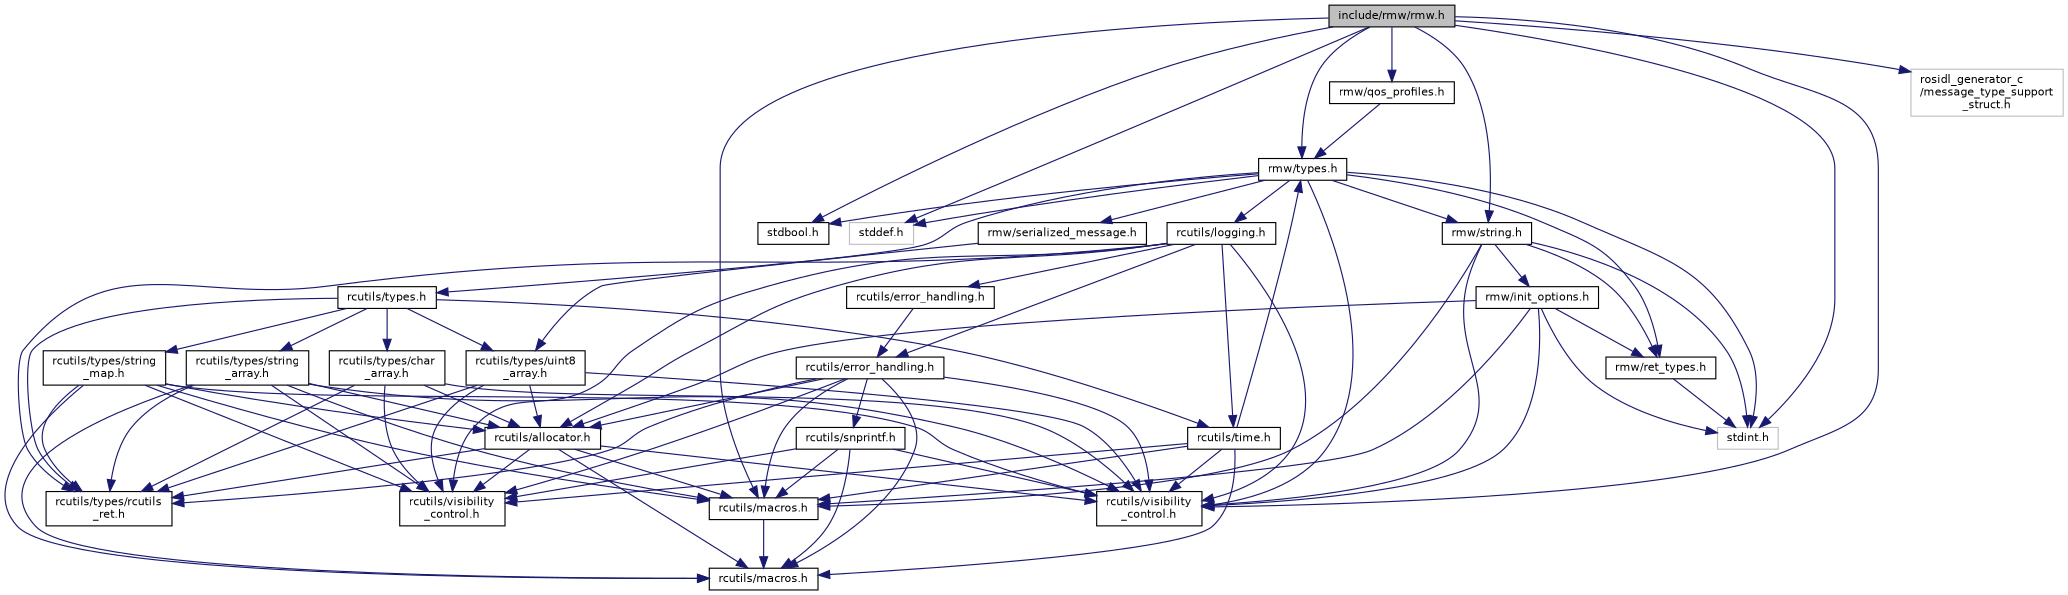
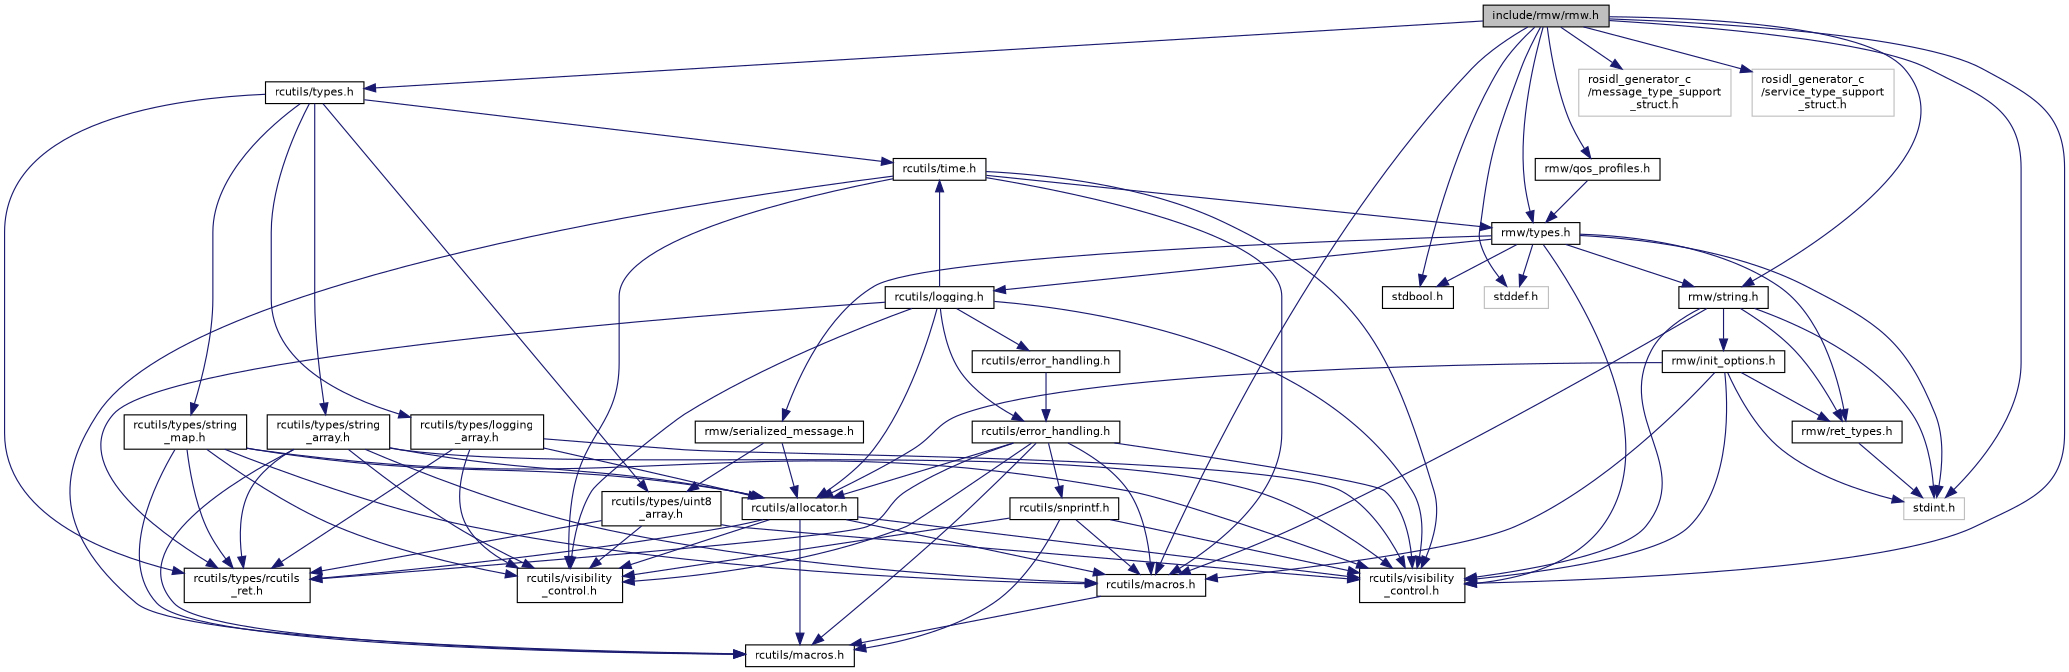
node "rosidl_generator_c /service_type_support _struct.h": added
edge "rmw/types.h" -> "rcutils/types.h": now "include/rmw/rmw.h" -> "rcutils/types.h"
node "rcutils/types/char _array.h": label "rcutils/types/char _array.h" -> "rcutils/types/logging _array.h"
edge "rcutils/types/uint8 _array.h" -> "rcutils/allocator.h": now "rmw/serialized_message.h" -> "rcutils/allocator.h"
